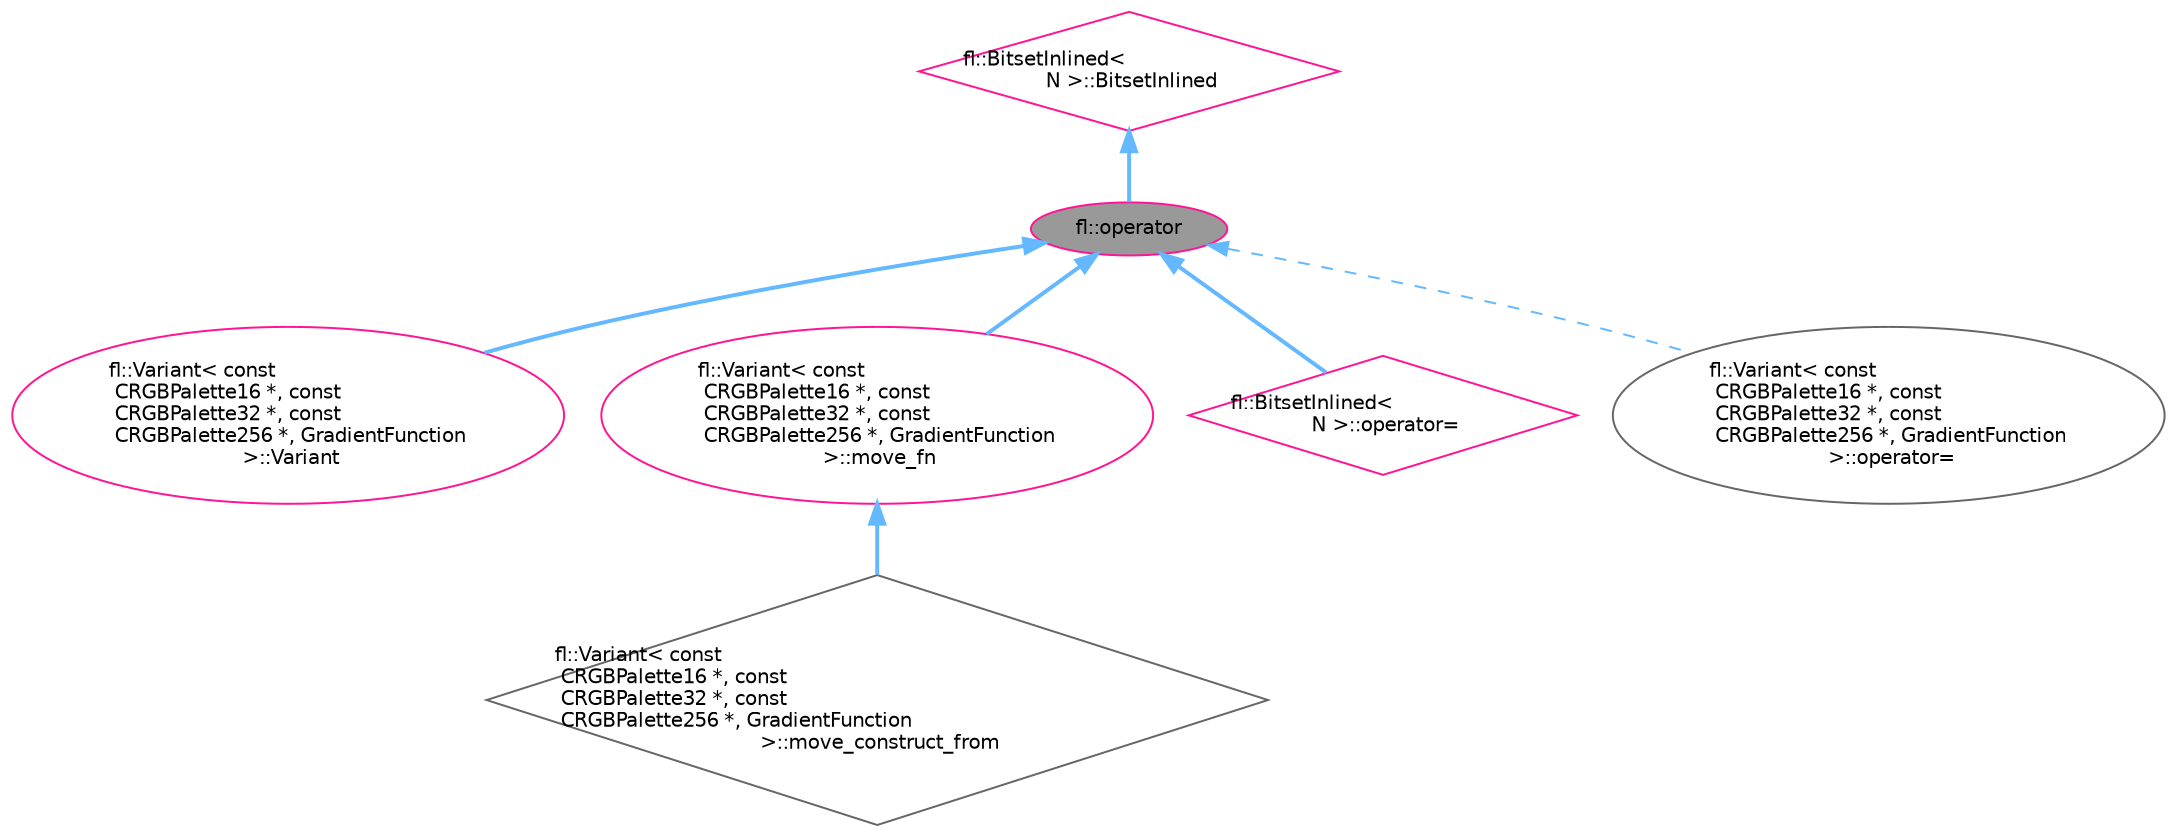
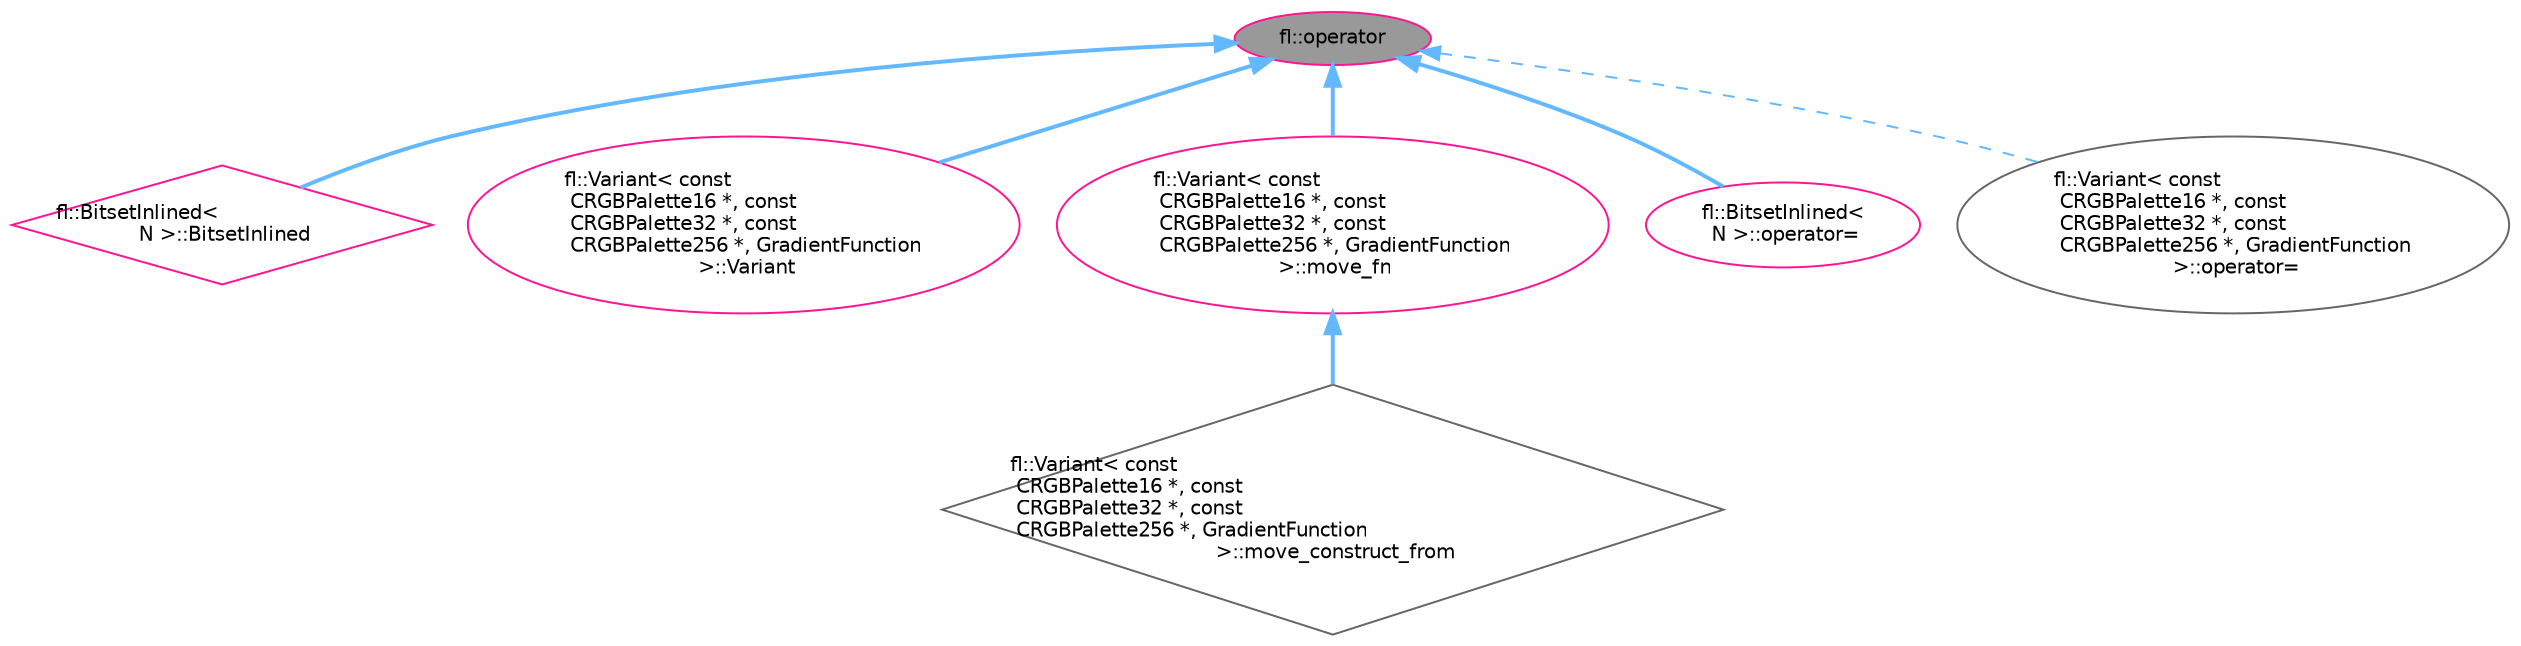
edge "fl::operator" -> "fl::BitsetInlined< N >::BitsetInlined": reversed
node "fl::BitsetInlined< N >::operator=": shape diamond -> ellipse
